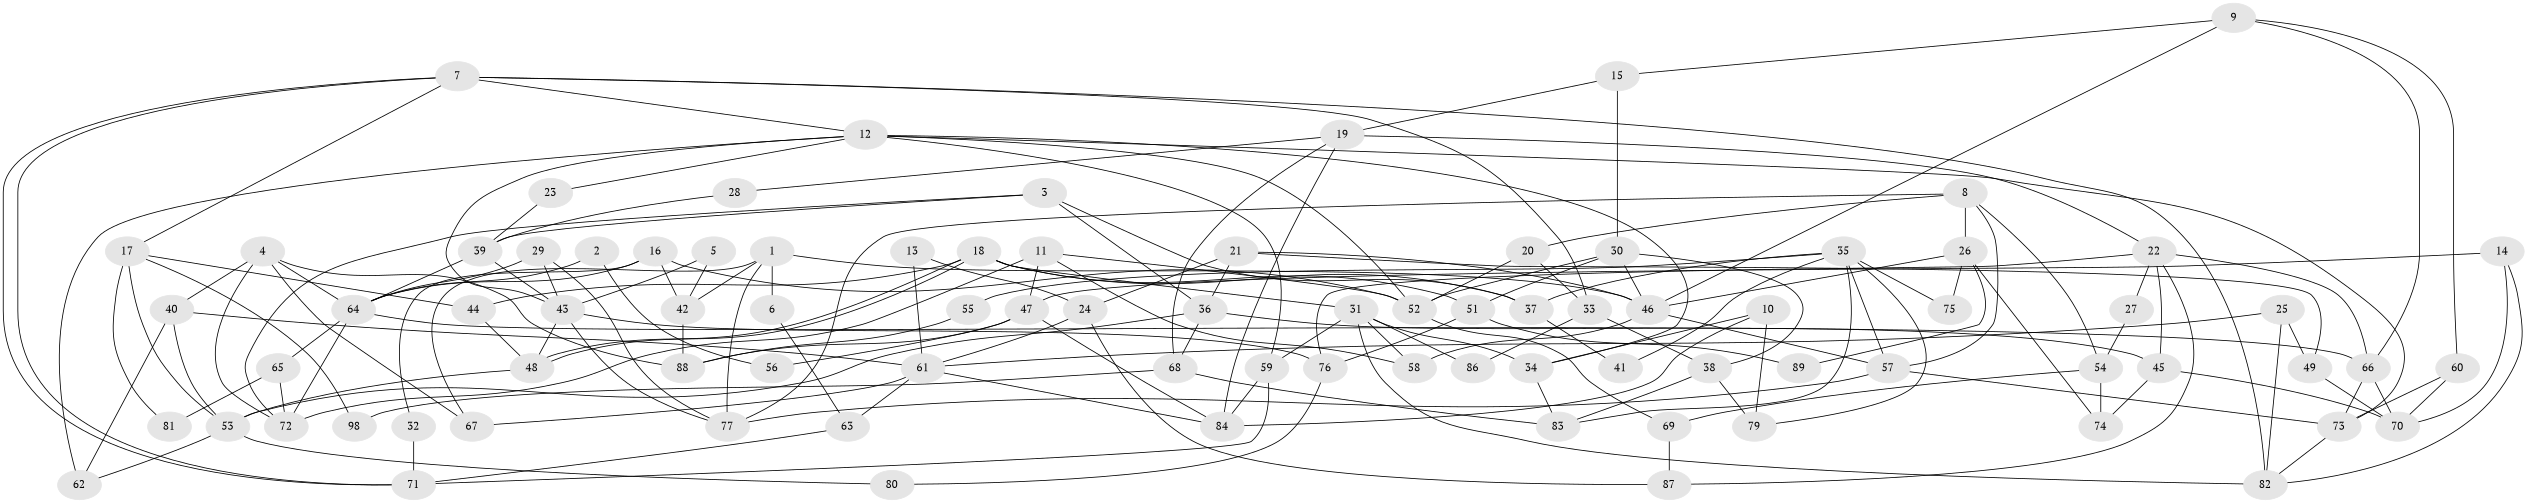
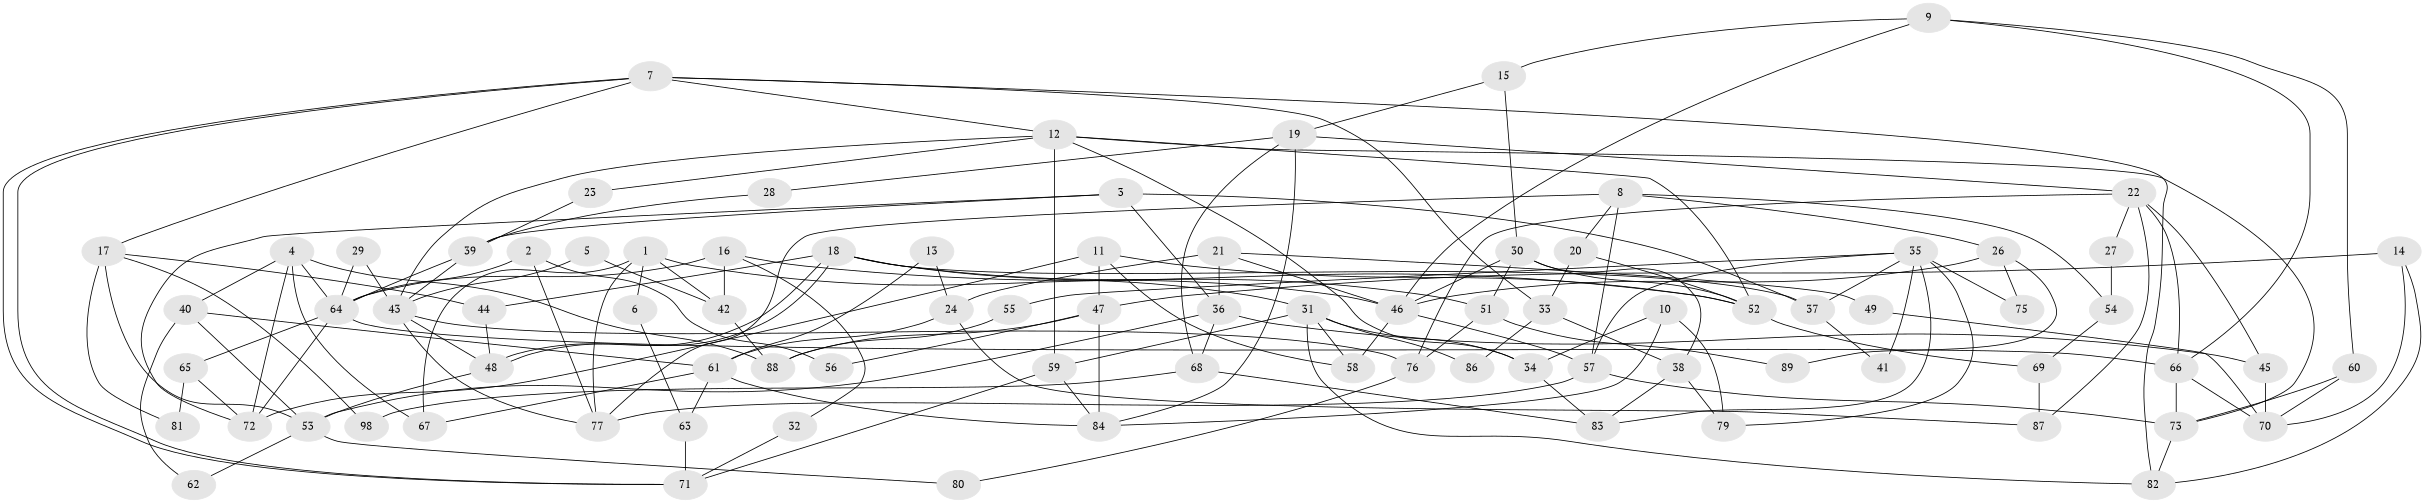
edge "12" -- "62": removed
node "25": removed
edge "29" -- "77": now "2" -- "77"
node "74": removed
